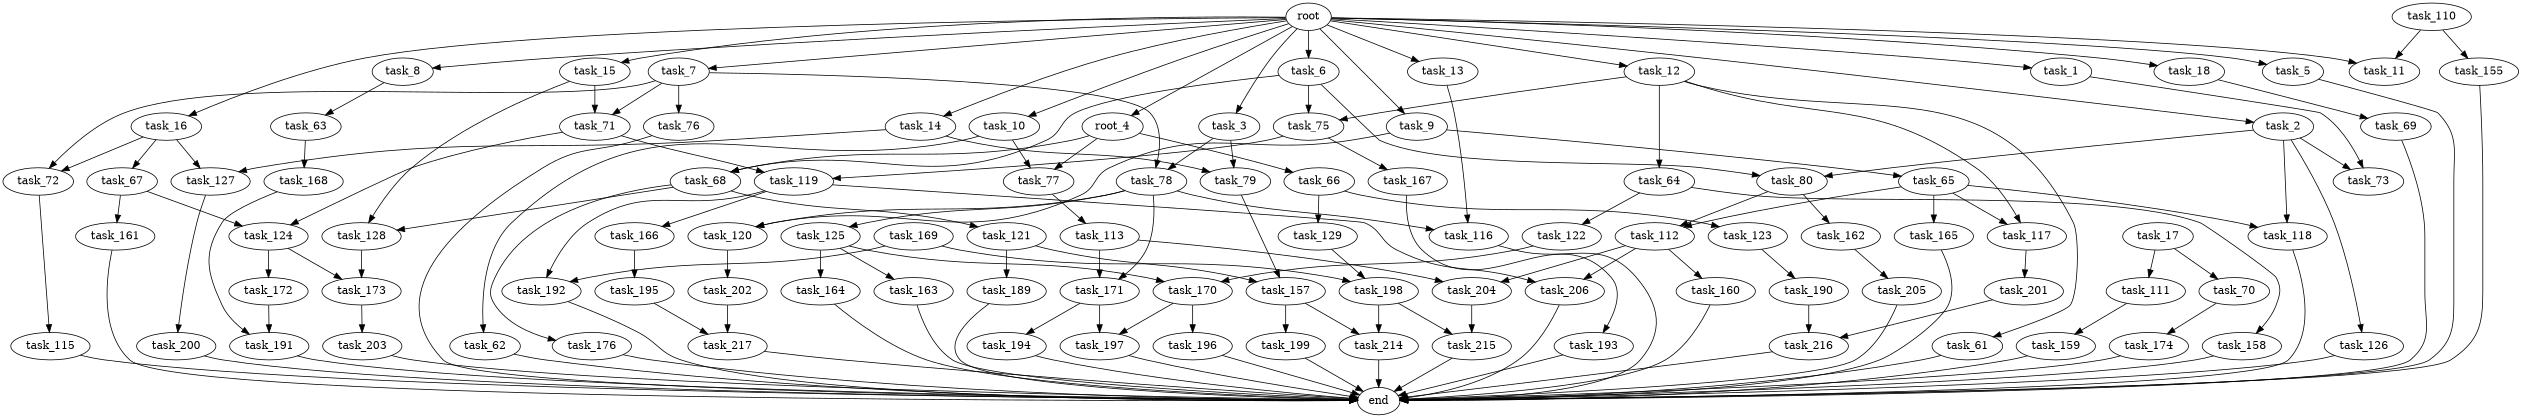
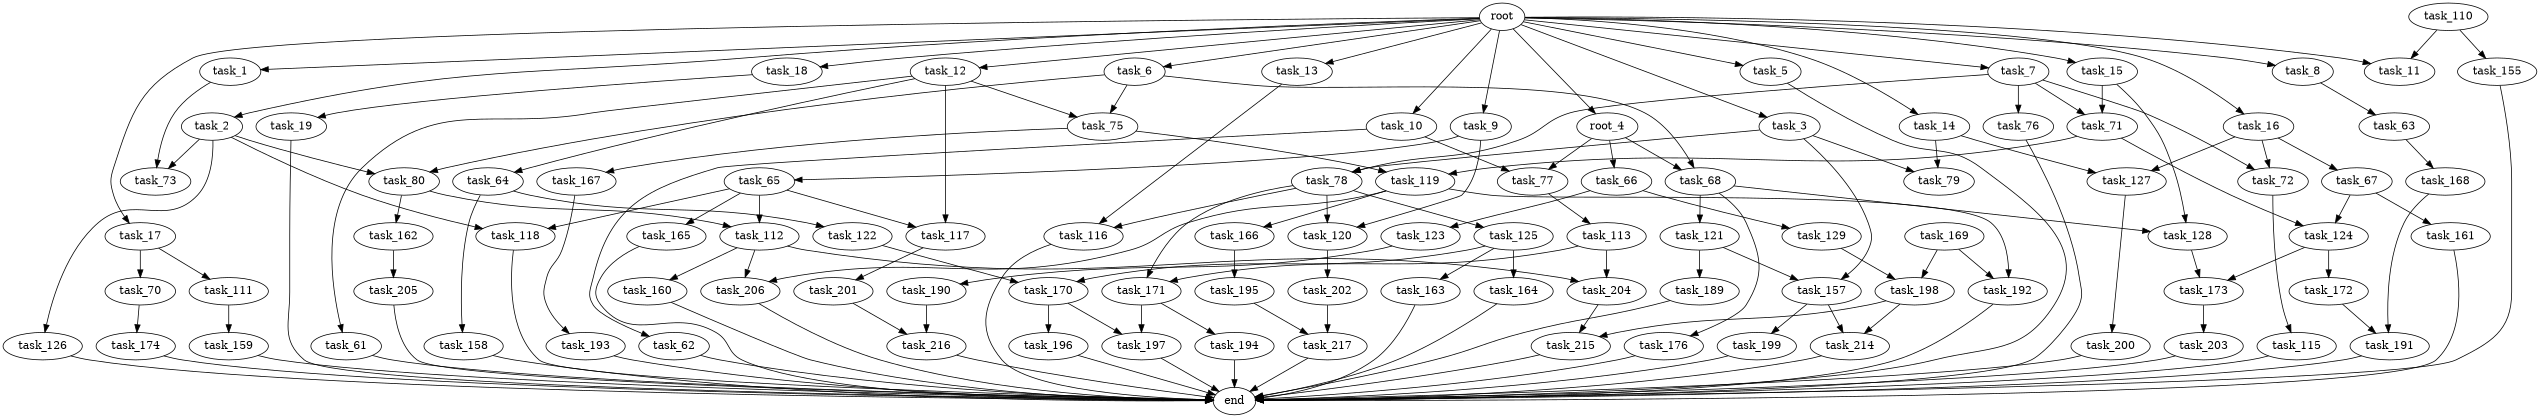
edge "root" -> "task_17": added
node "task_69": label "task_69" -> "task_19"
edge "task_79" -> "task_157": now "task_3" -> "task_157"
